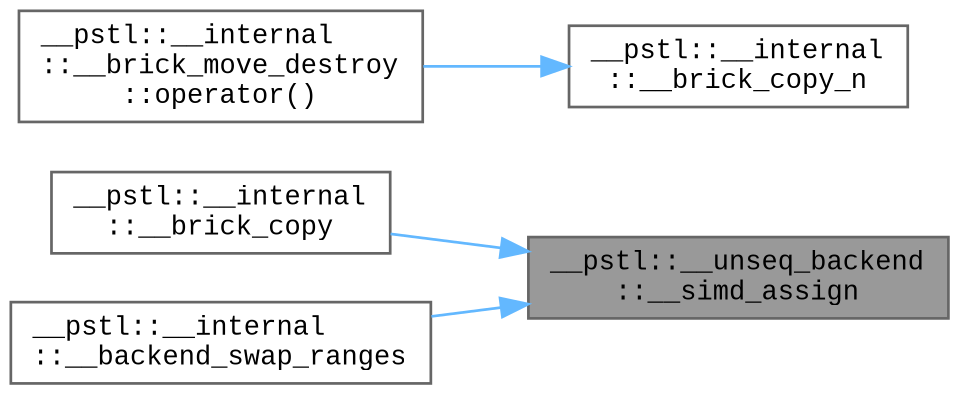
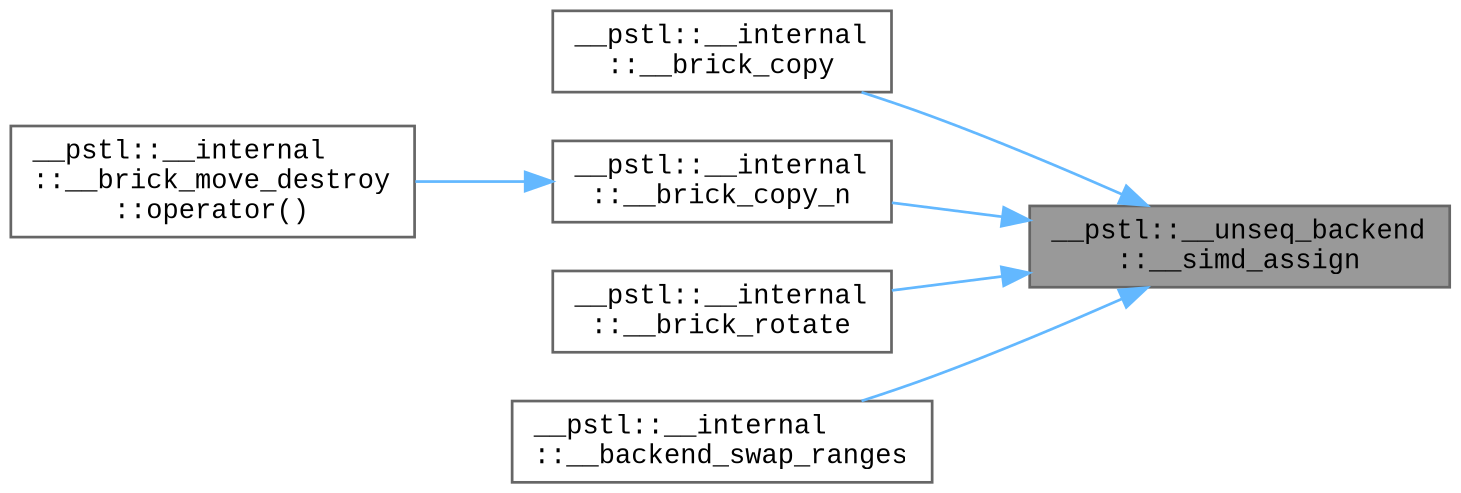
edge "__pstl::__internal ::__brick_copy_n" -> "__pstl::__unseq_backend ::__simd_assign": added
node "__pstl::__internal ::__brick_rotate": added
